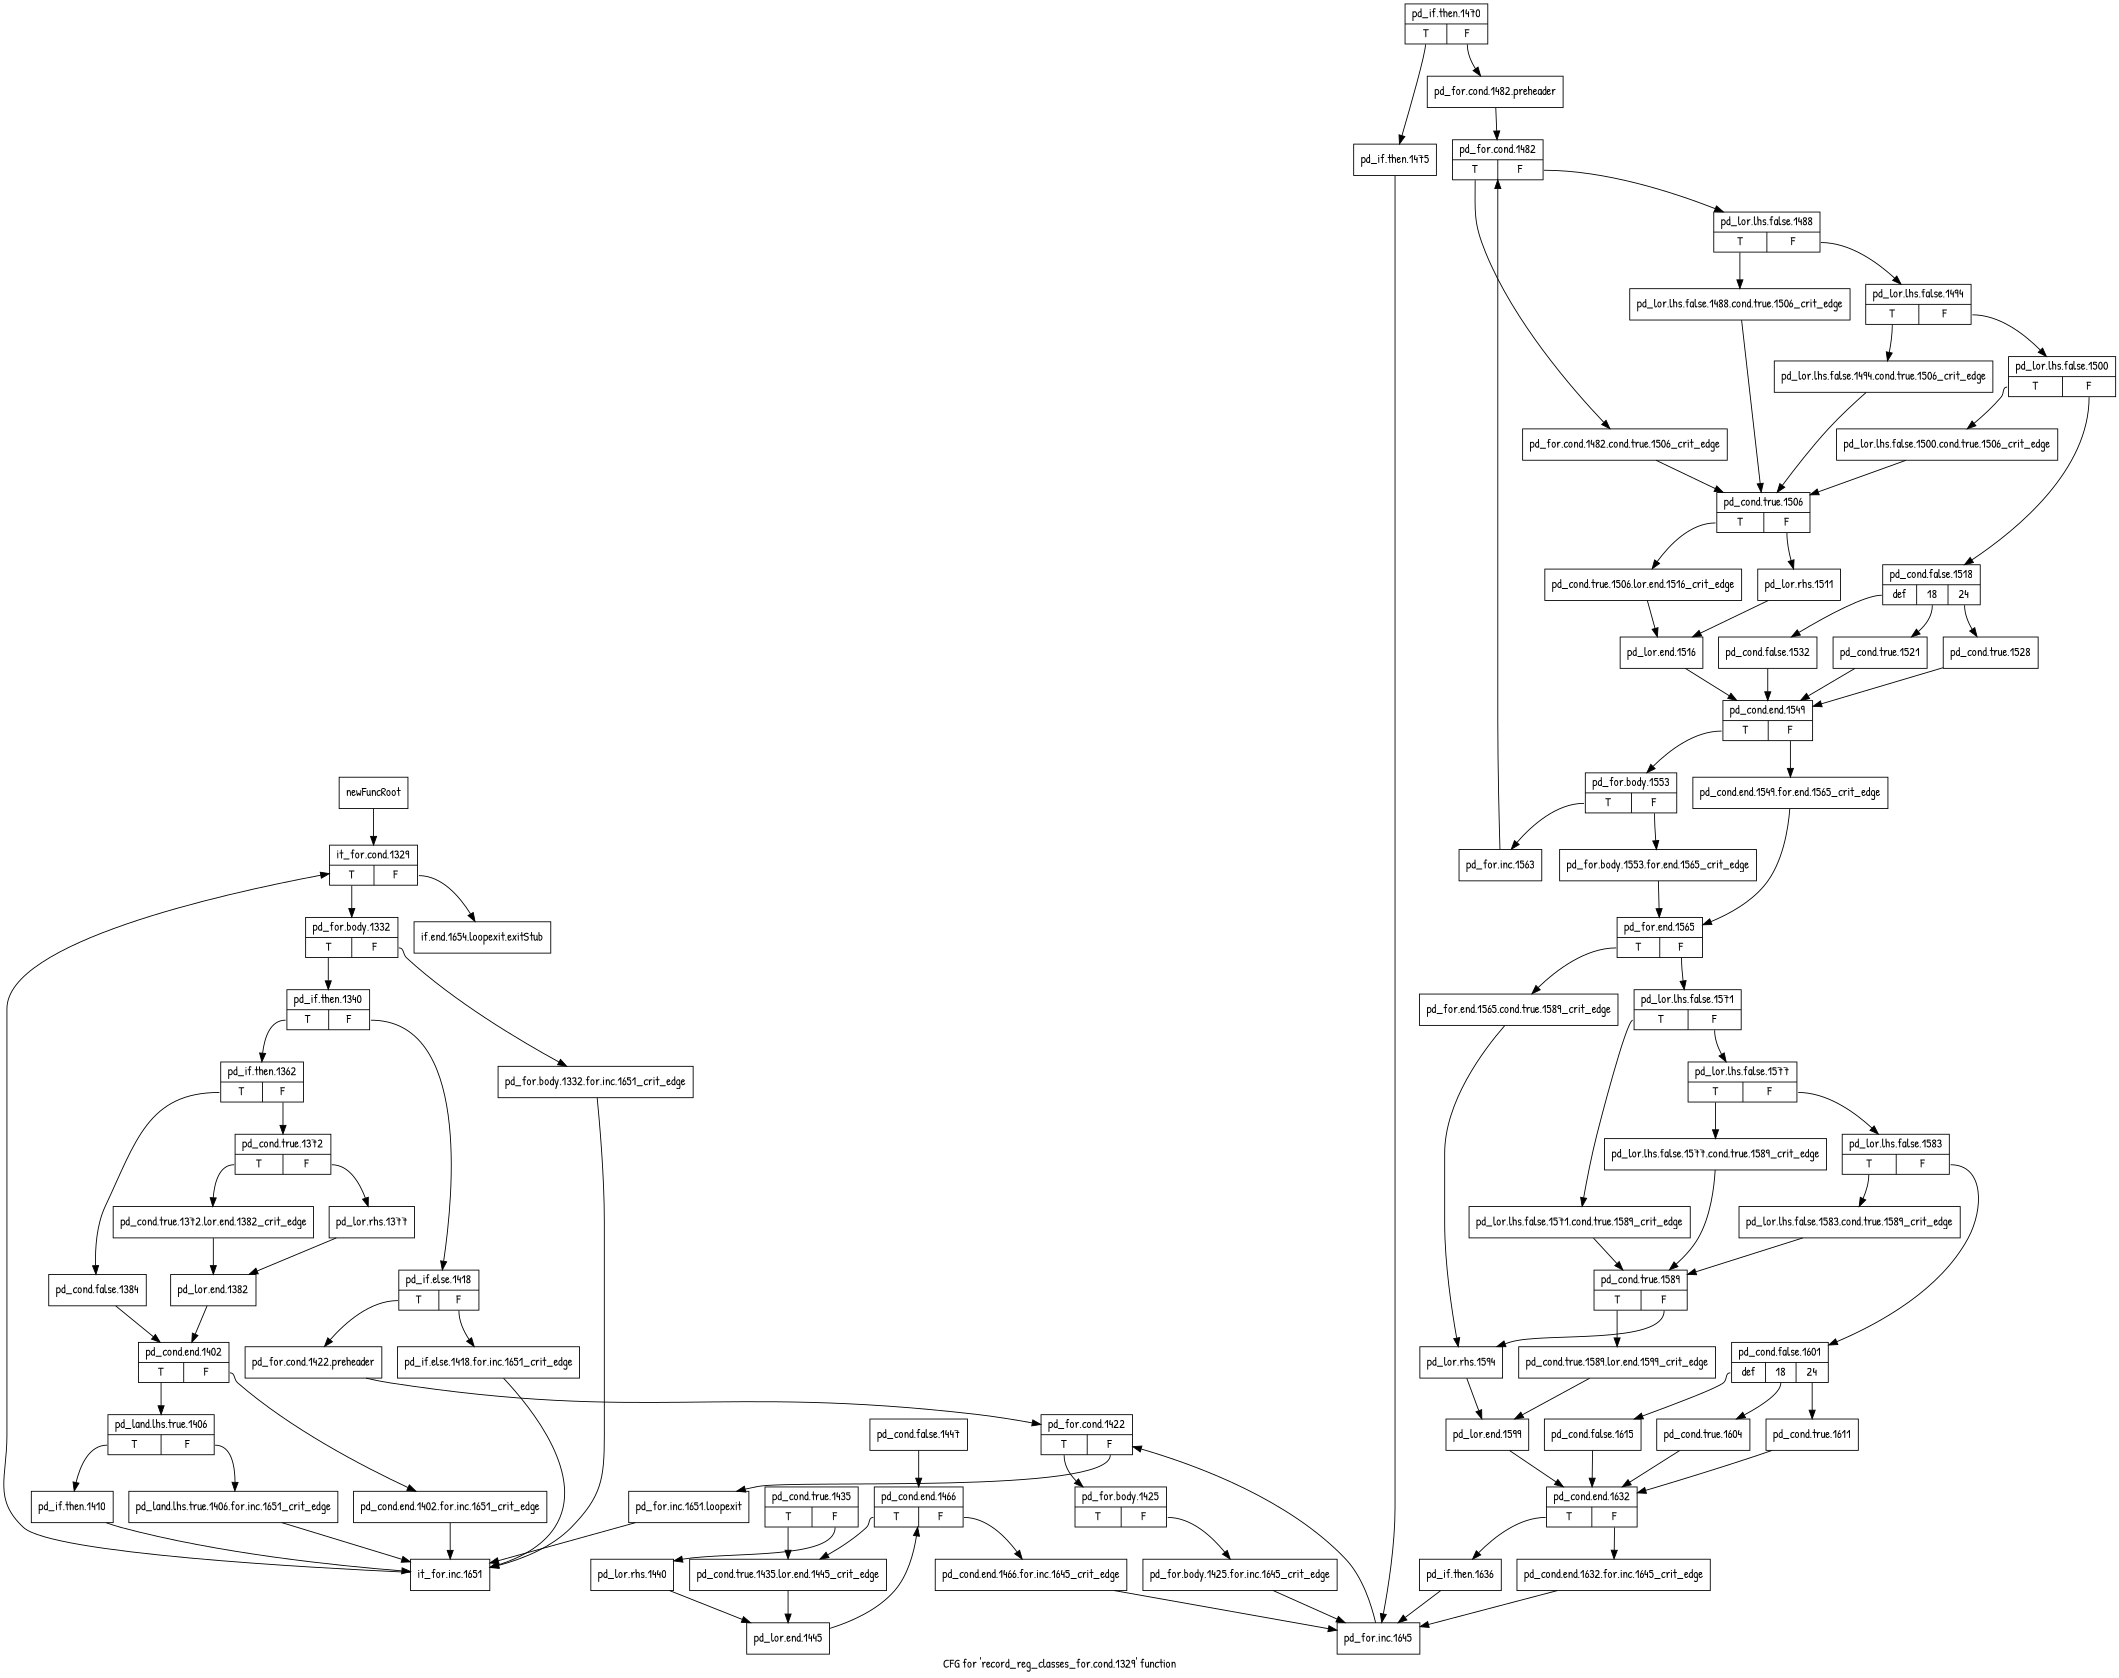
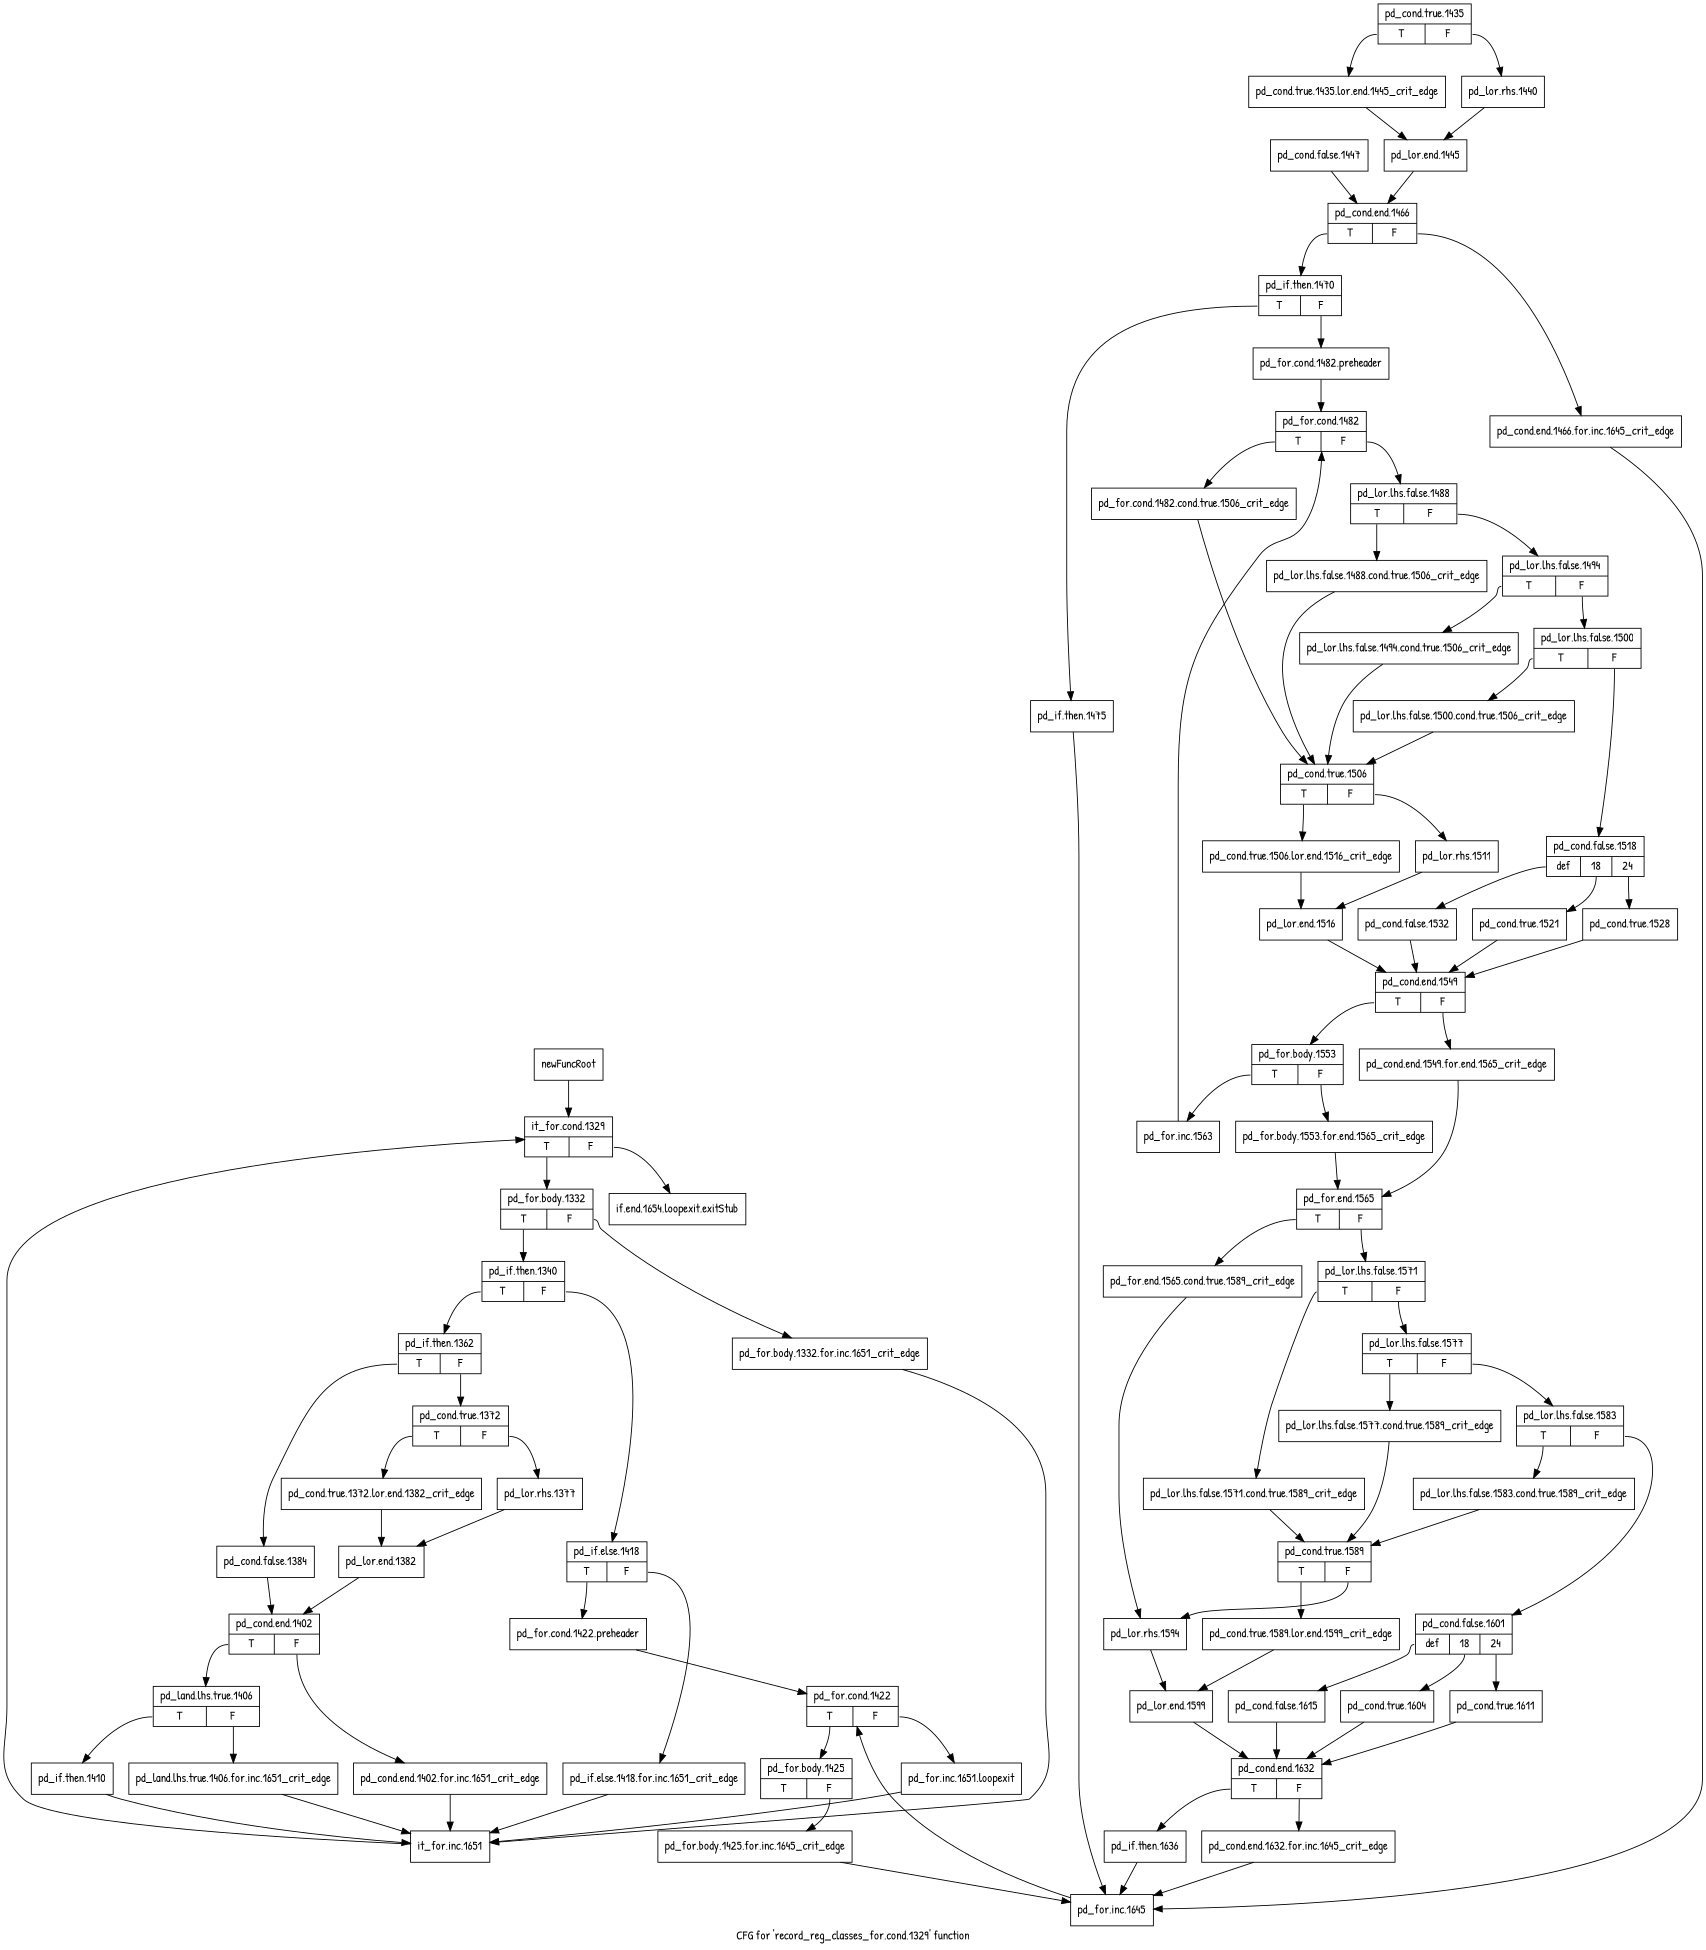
edge "pd_cond.end.1466" -> "pd_cond.true.1435.lor.end.1445_crit_edge": now "pd_cond.end.1466" -> "pd_if.then.1470"
